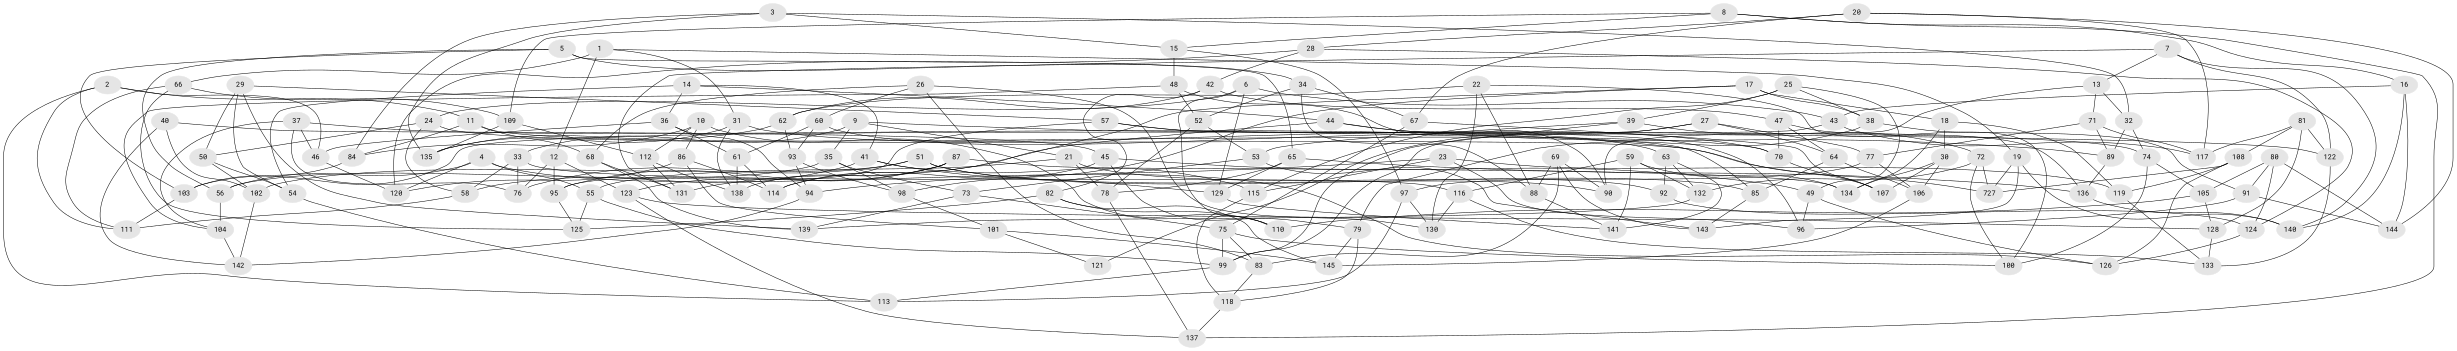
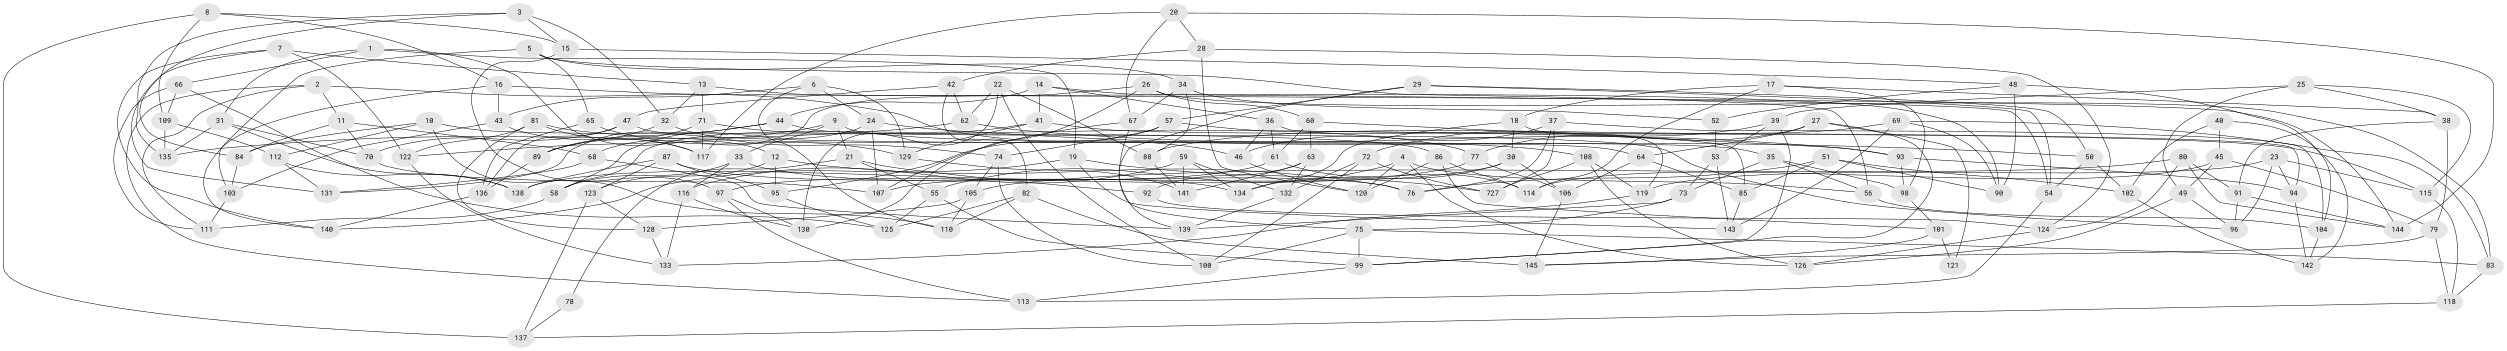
edge "52" -- "78": removed
edge "65" -- "78": removed
